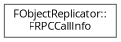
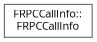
node "FObjectReplicator:: FRPCCallInfo": label "FObjectReplicator:: FRPCCallInfo" -> "FRPCCallInfo:: FRPCCallInfo"
